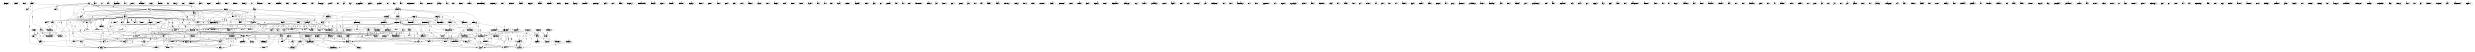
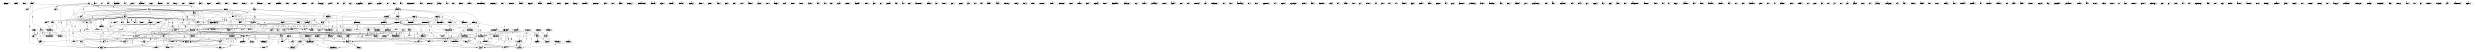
edge "research(2)" -> "theory(11)": now "research(2)" -> "ed(2)"
